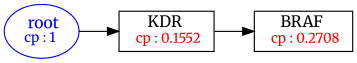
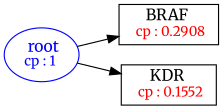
edge "KDR" -> "BRAF": now "root" -> "BRAF"
node "BRAF": text "cp : 0.2708" -> "cp : 0.2908"
